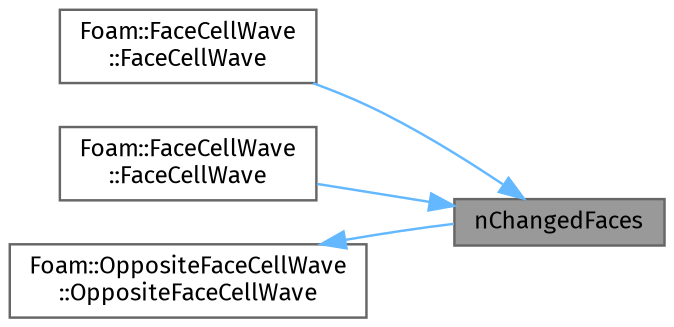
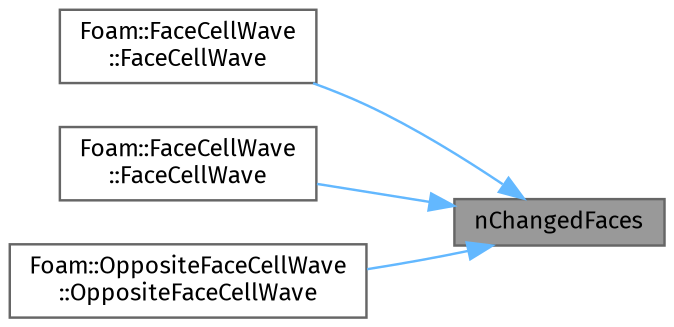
edge "nChangedFaces" -> "Foam::OppositeFaceCellWave ::OppositeFaceCellWave": reversed
